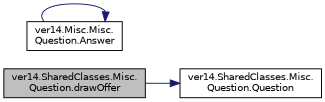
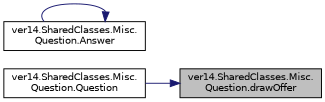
node "ver14.Misc.Misc. Question.Answer": label "ver14.Misc.Misc. Question.Answer" -> "ver14.SharedClasses.Misc. Question.Answer"
edge "ver14.SharedClasses.Misc. Question.drawOffer" -> "ver14.SharedClasses.Misc. Question.Question": reversed
